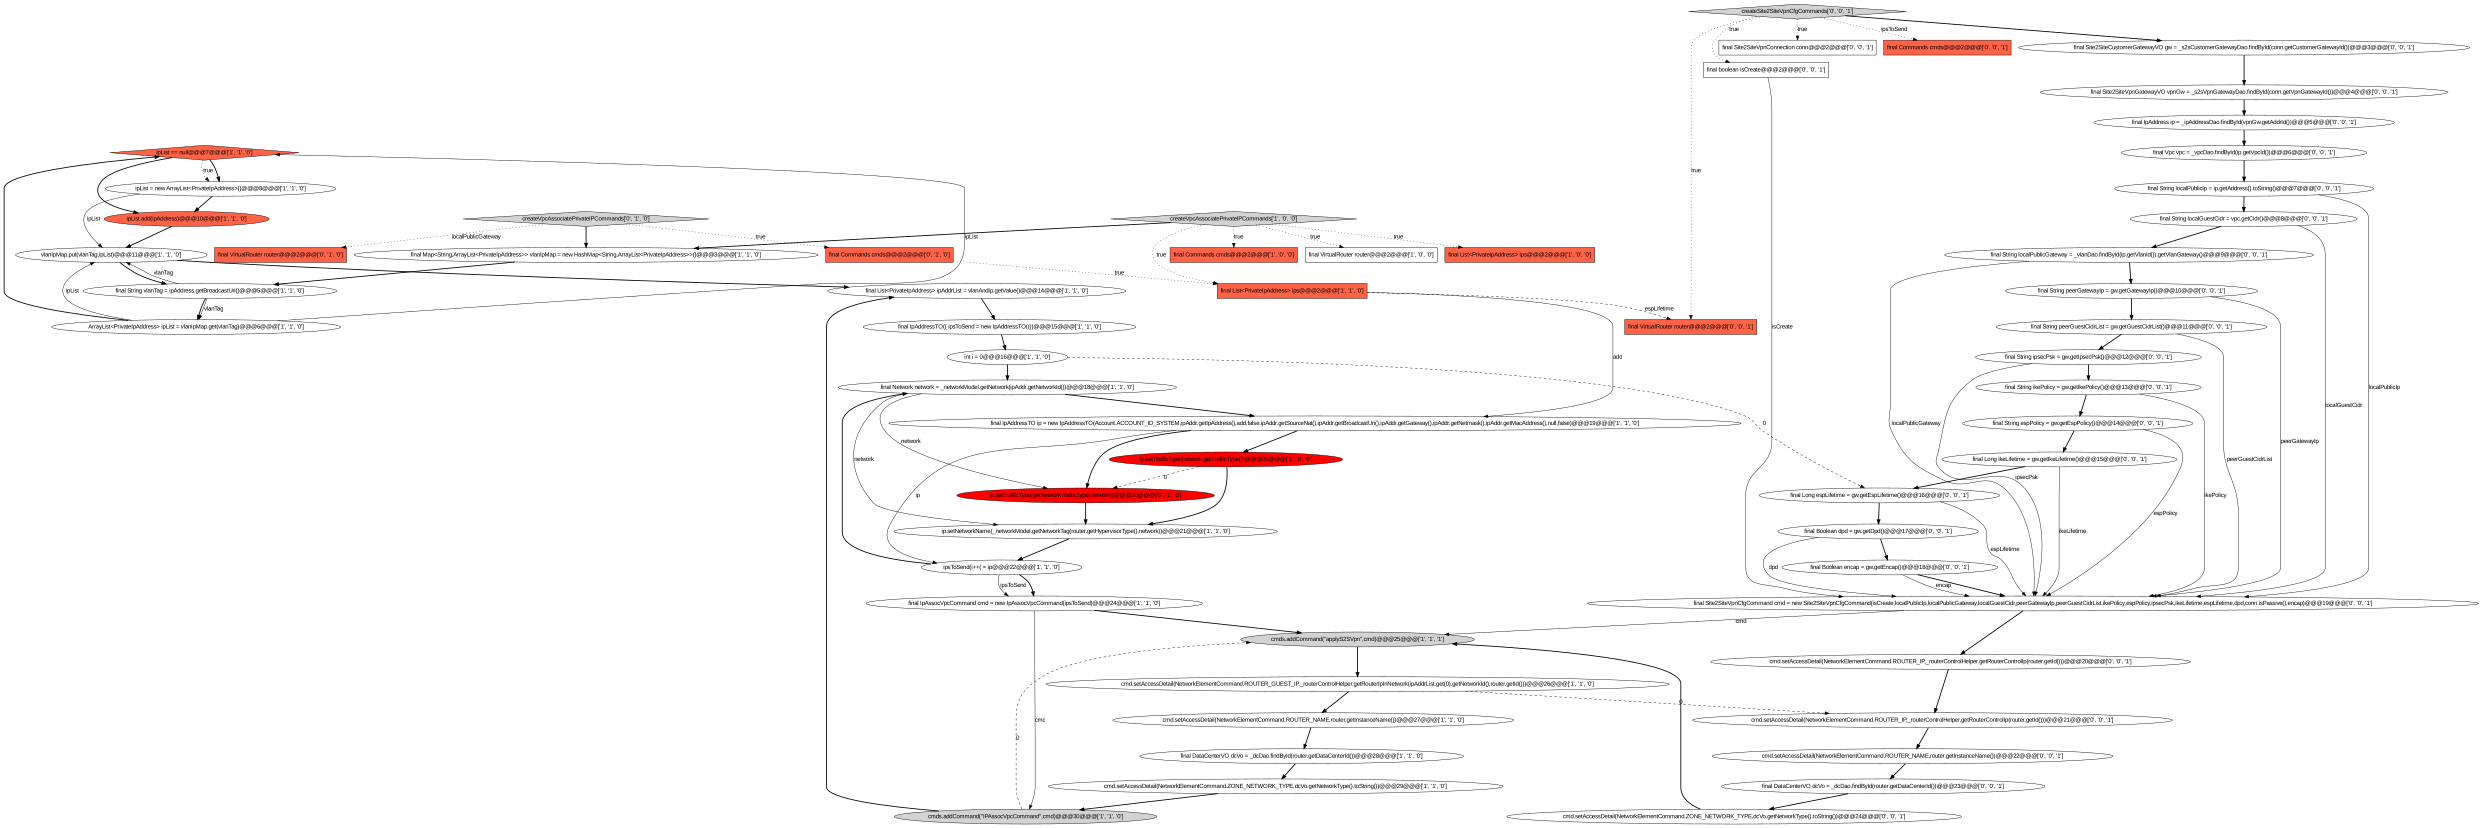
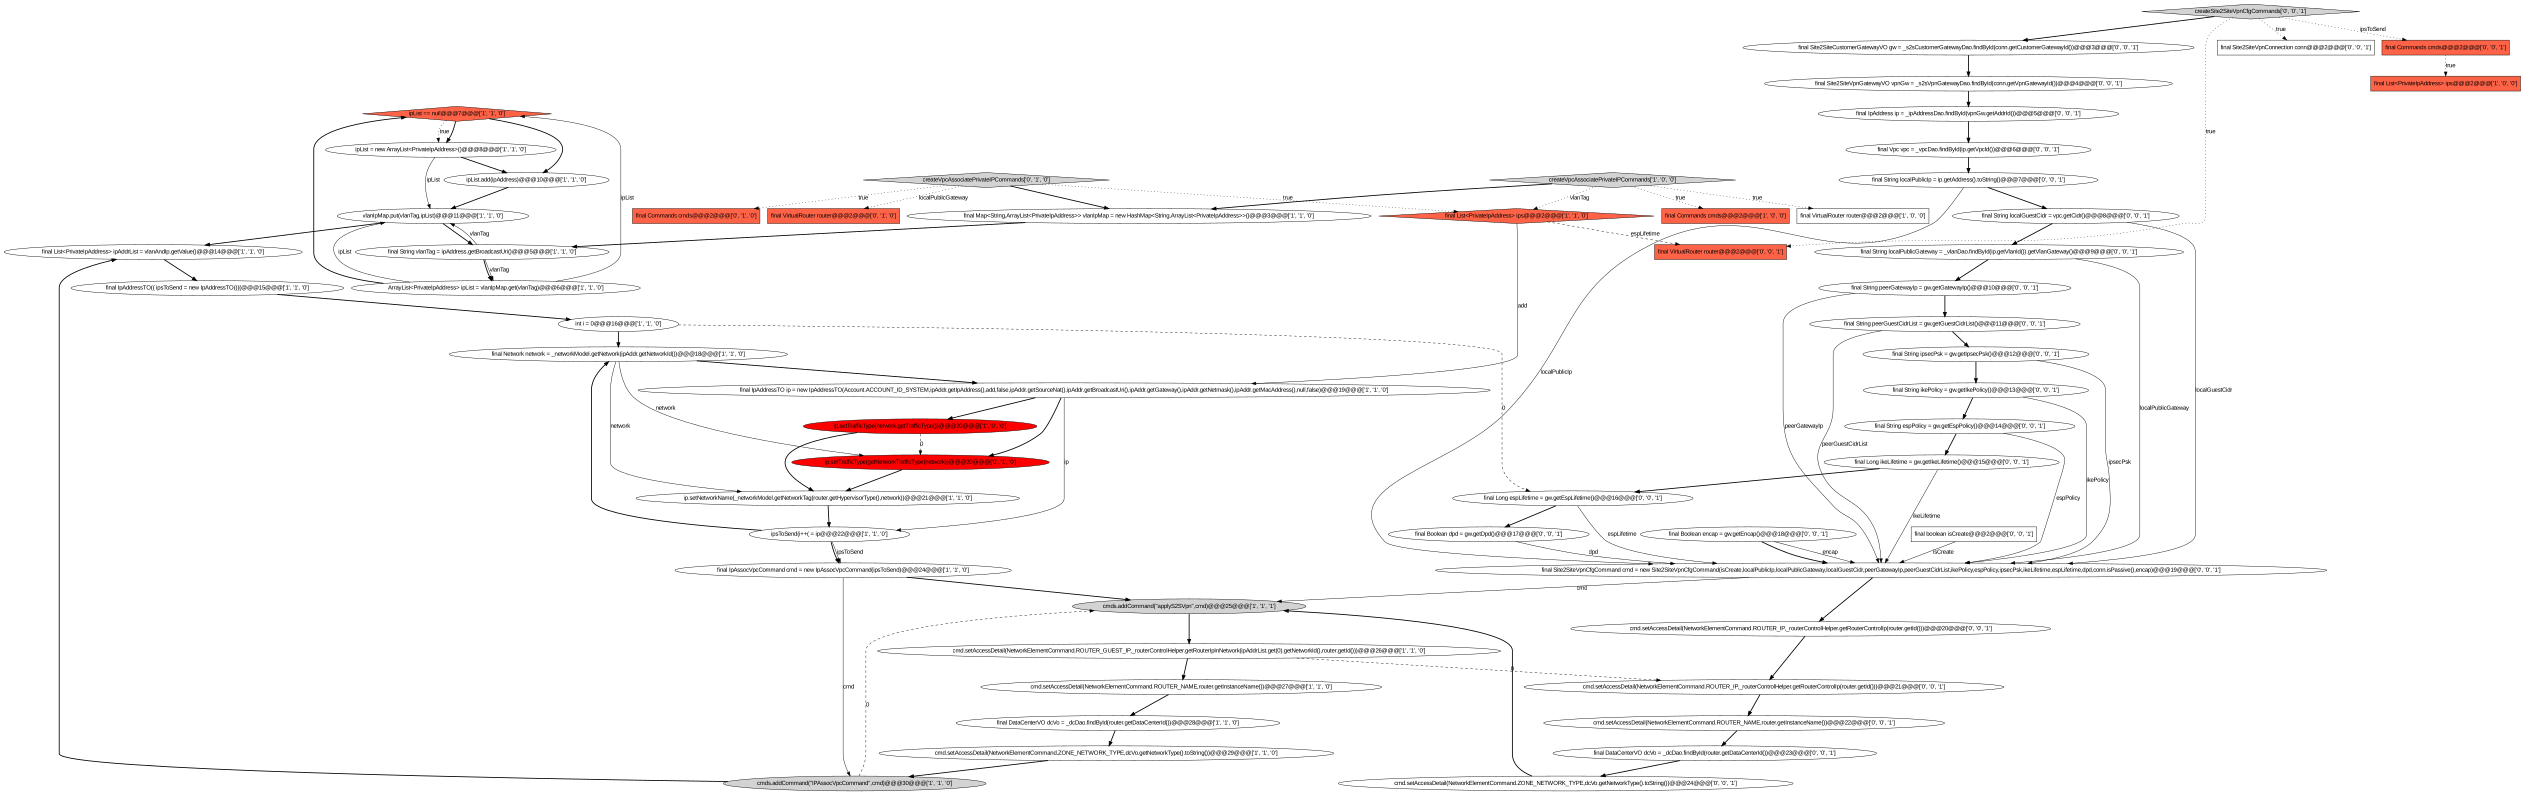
edge "createSite2SiteVpnCfgCommands['0', '0', '1']" -> "final boolean isCreate@@@2@@@['0', '0', '1']": removed, label "true"
node "ipList.add(ipAddress)@@@10@@@['1', '1', '0']": fillcolor tomato -> white
edge "createVpcAssociatePrivateIPCommands['1', '0', '0']" -> "final List<PrivateIpAddress> ips@@@2@@@['1', '0', '0']": now "final Commands cmds@@@2@@@['0', '0', '1']" -> "final List<PrivateIpAddress> ips@@@2@@@['1', '0', '0']"
edge "createVpcAssociatePrivateIPCommands['1', '0', '0']" -> "final List<PrivateIpAddress> ips@@@2@@@['1', '1', '0']": label "true" -> "vlanTag"
edge "final Commands cmds@@@2@@@['0', '1', '0']" -> "final List<PrivateIpAddress> ips@@@2@@@['1', '1', '0']": now "createVpcAssociatePrivateIPCommands['0', '1', '0']" -> "final List<PrivateIpAddress> ips@@@2@@@['1', '1', '0']"
node "final List<PrivateIpAddress> ips@@@2@@@['1', '1', '0']": shape box -> diamond
edge "final Boolean dpd = gw.getDpd()@@@17@@@['0', '0', '1']" -> "final Boolean encap = gw.getEncap()@@@18@@@['0', '0', '1']": removed
